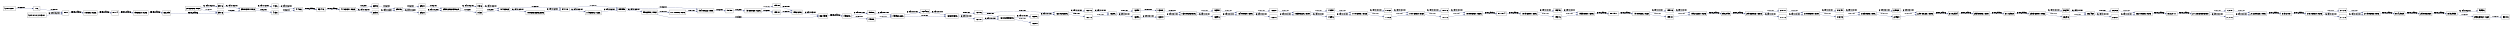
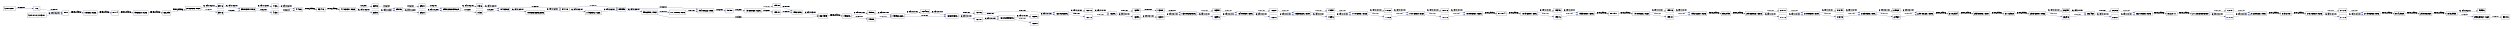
edge "B2-205" -> "397G": now "B2-205" -> "206GCTC...ACA"
